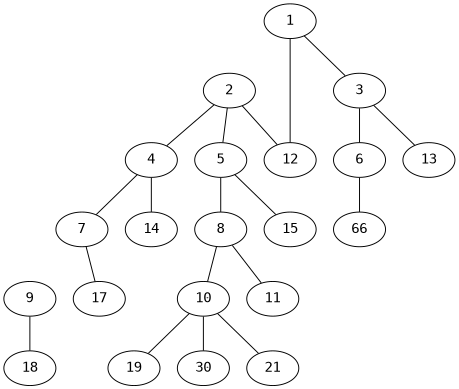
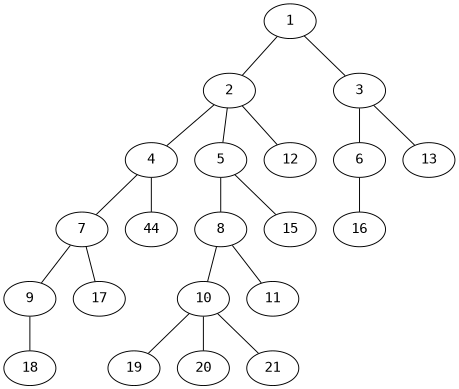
edge "1" -- "12": now "1" -- "2"
node "14": label "14" -> "44"
node "66": label "66" -> "16"
edge "7" -- "9": added
node "30": label "30" -> "20"
